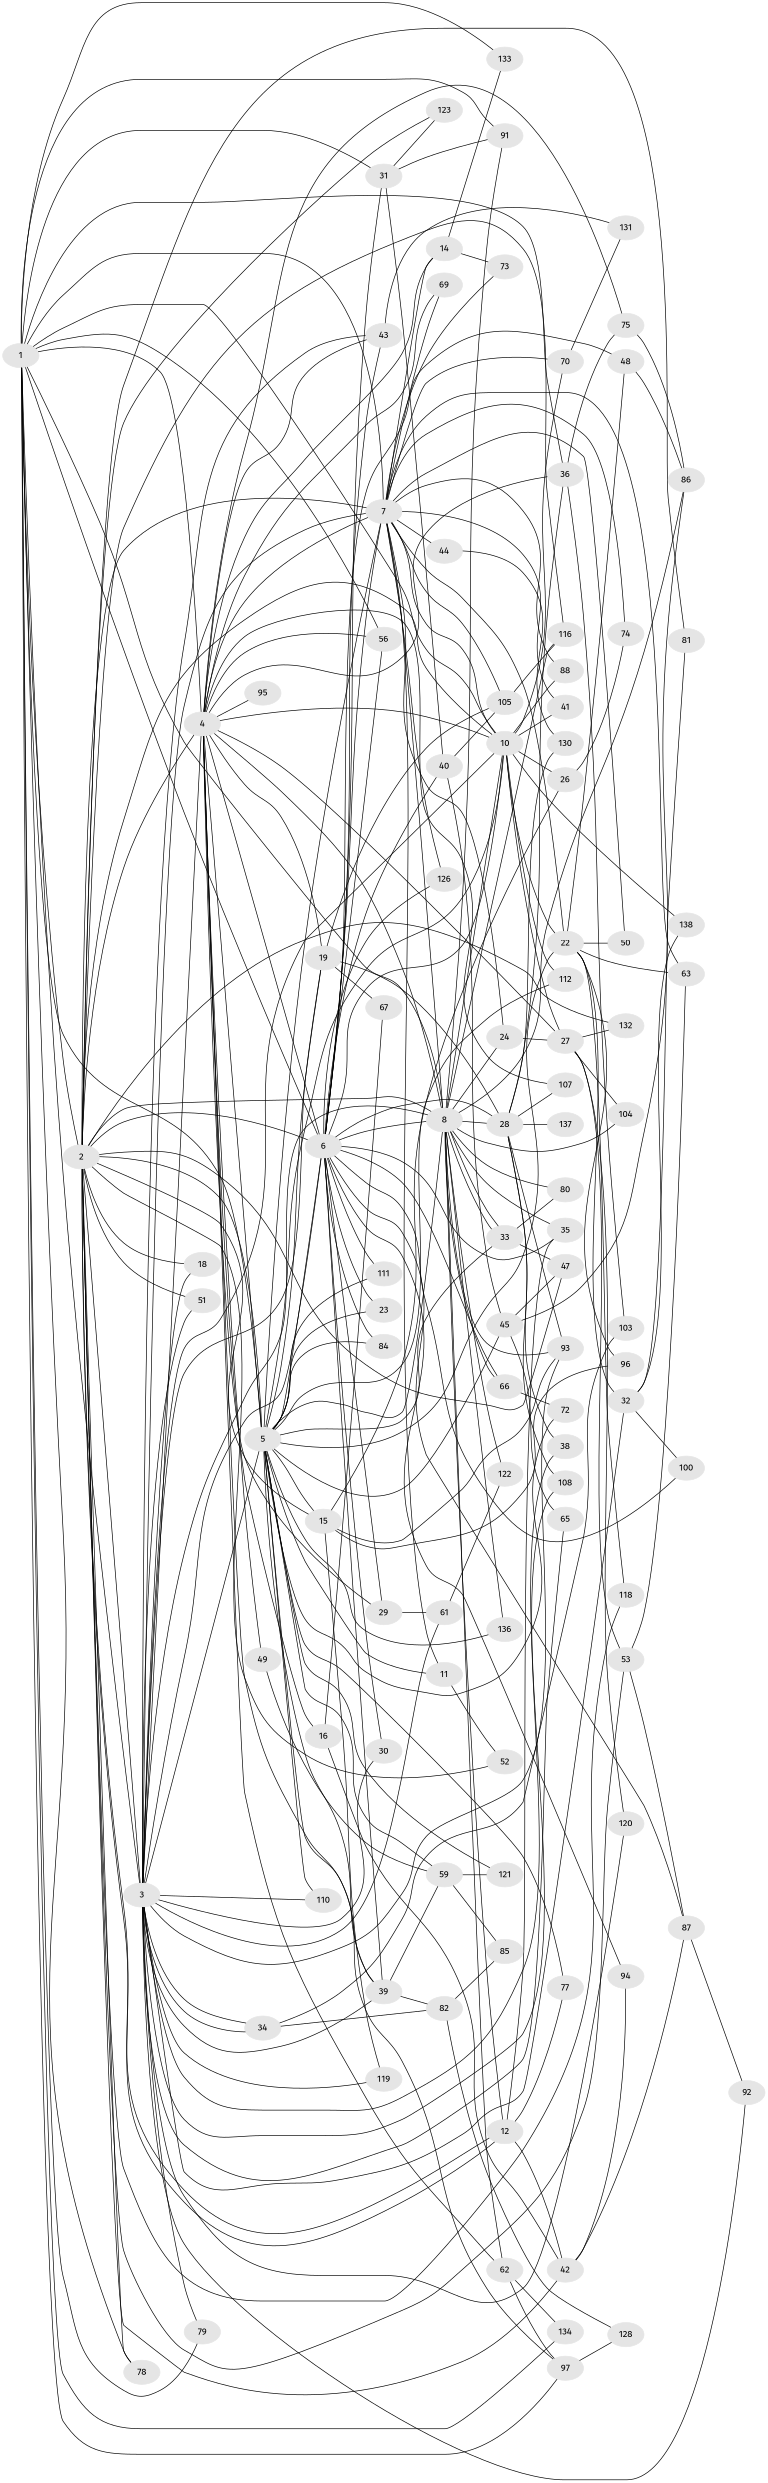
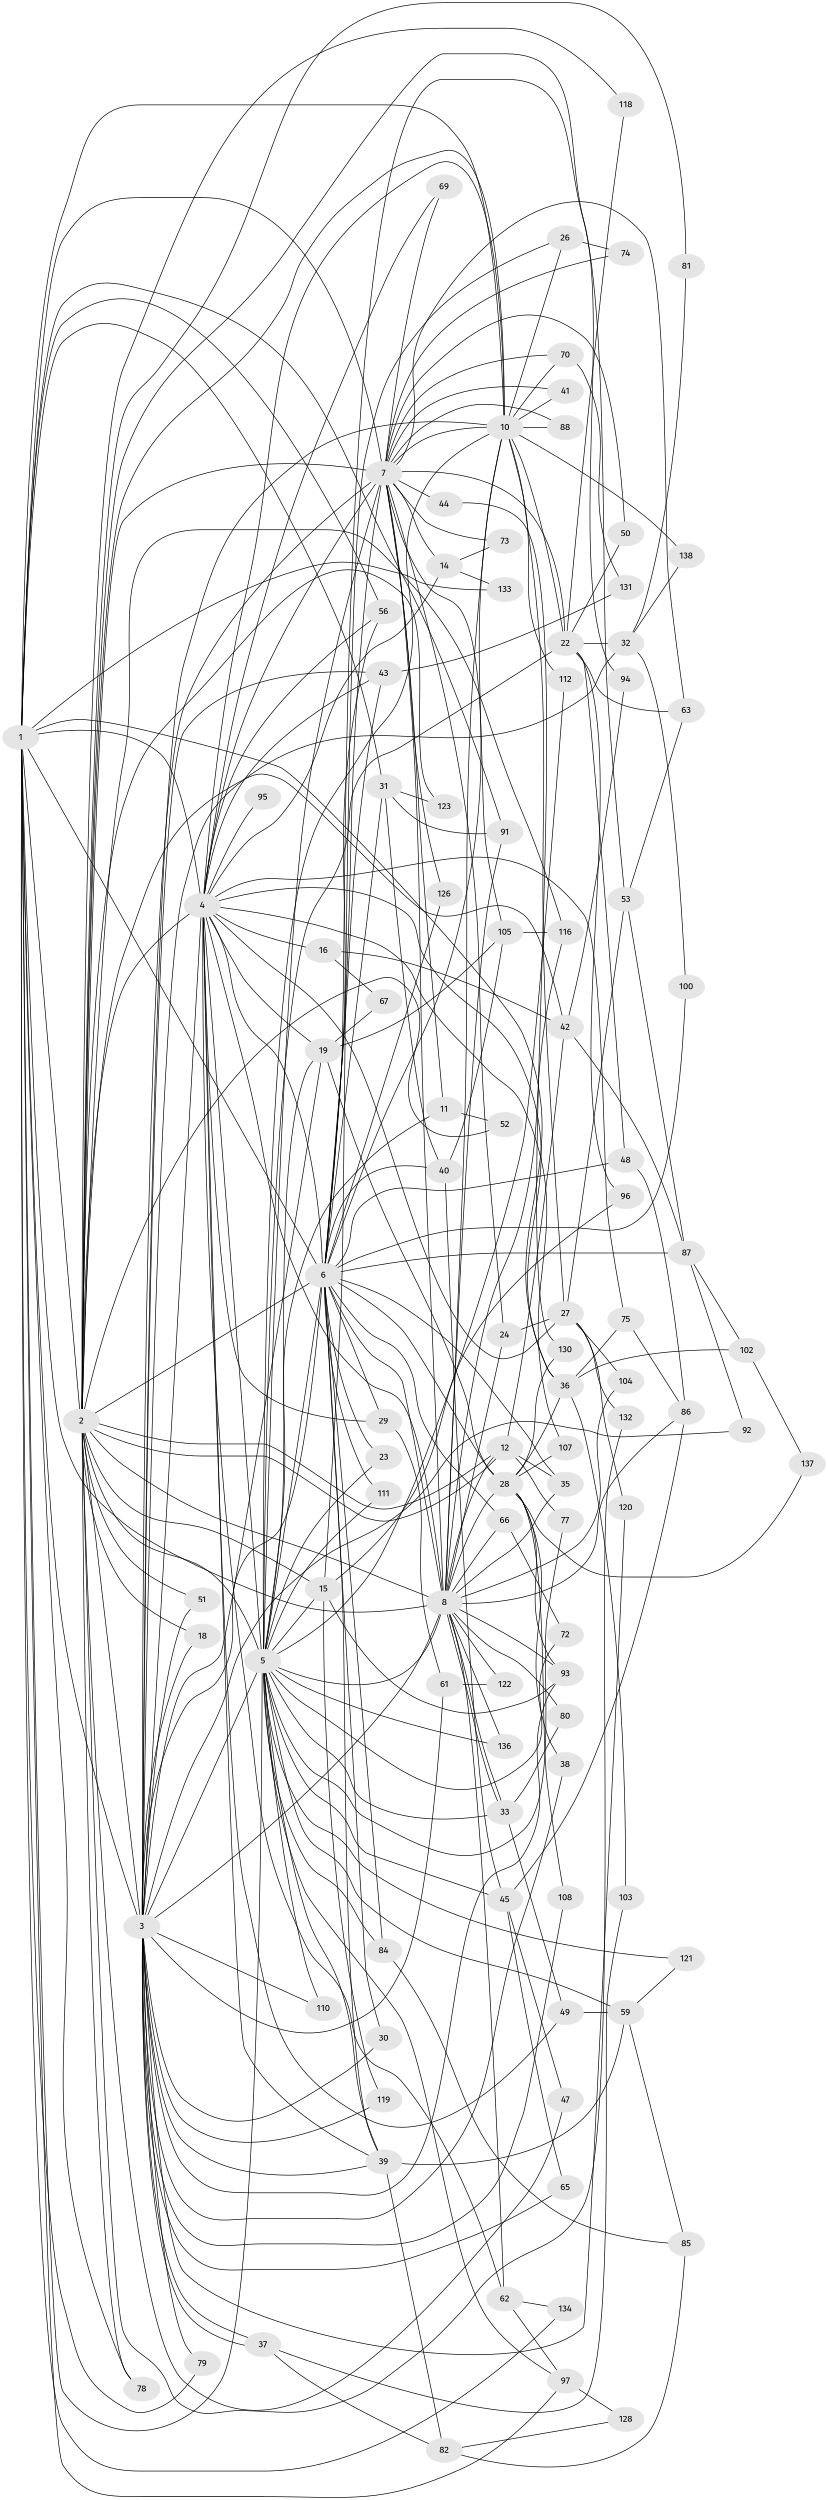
edge "33" -- "47": now "33" -- "49"
node "102": added
node "34": label "34" -> "37"
edge "84" -- "85": added
